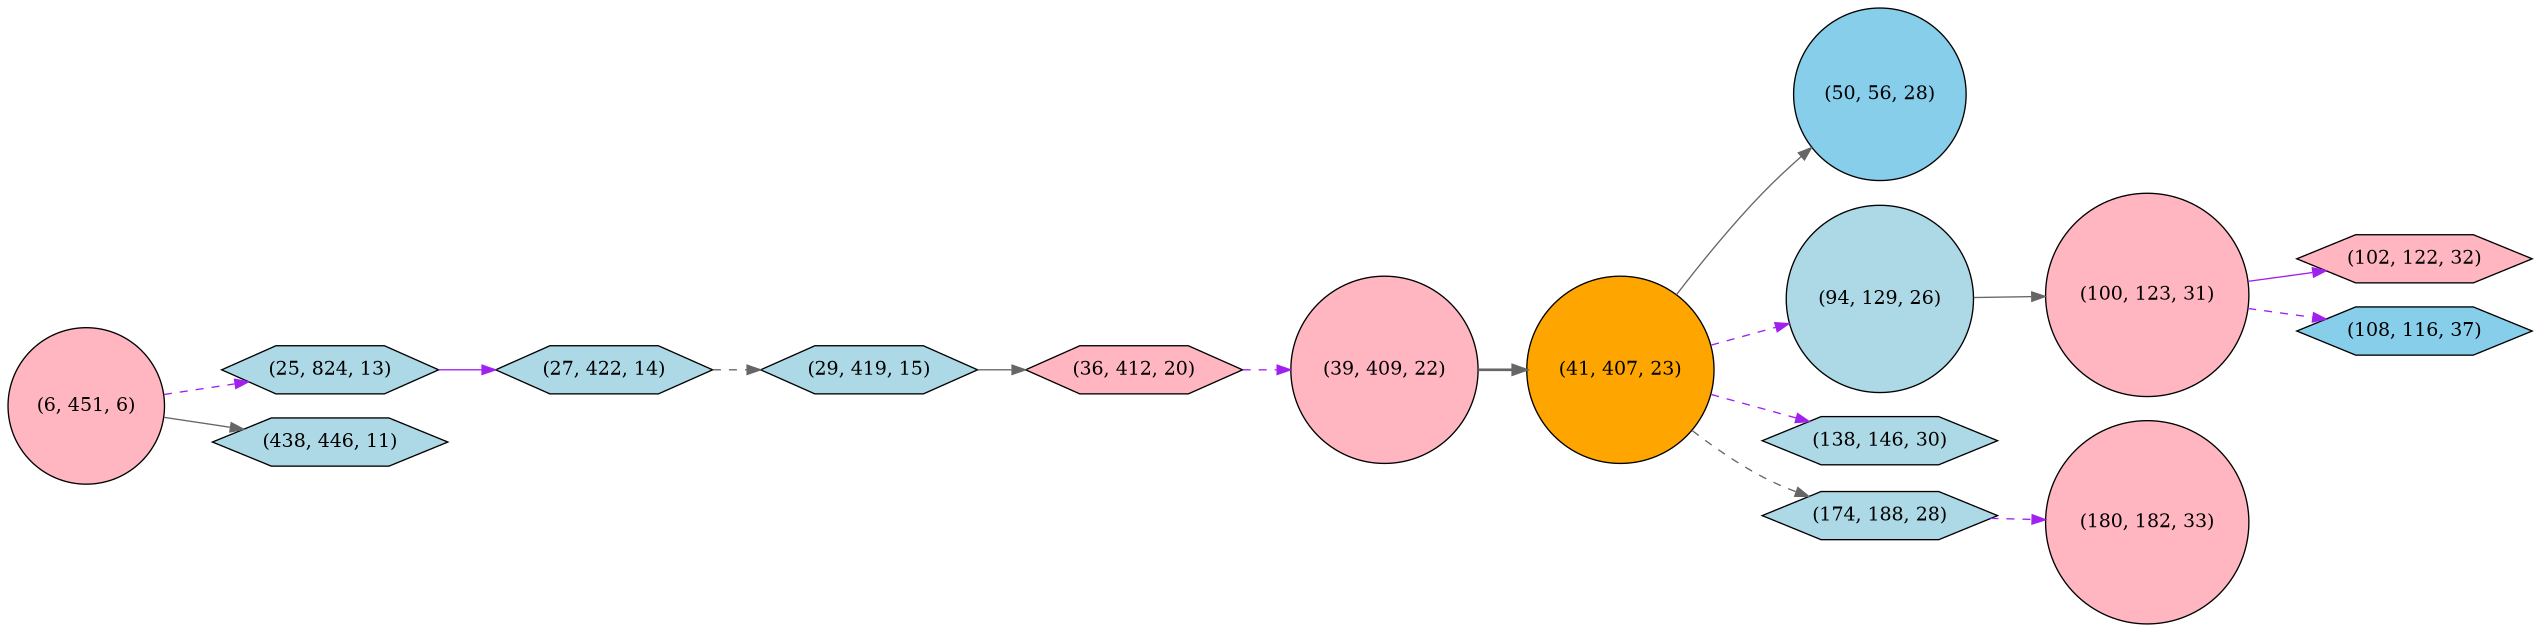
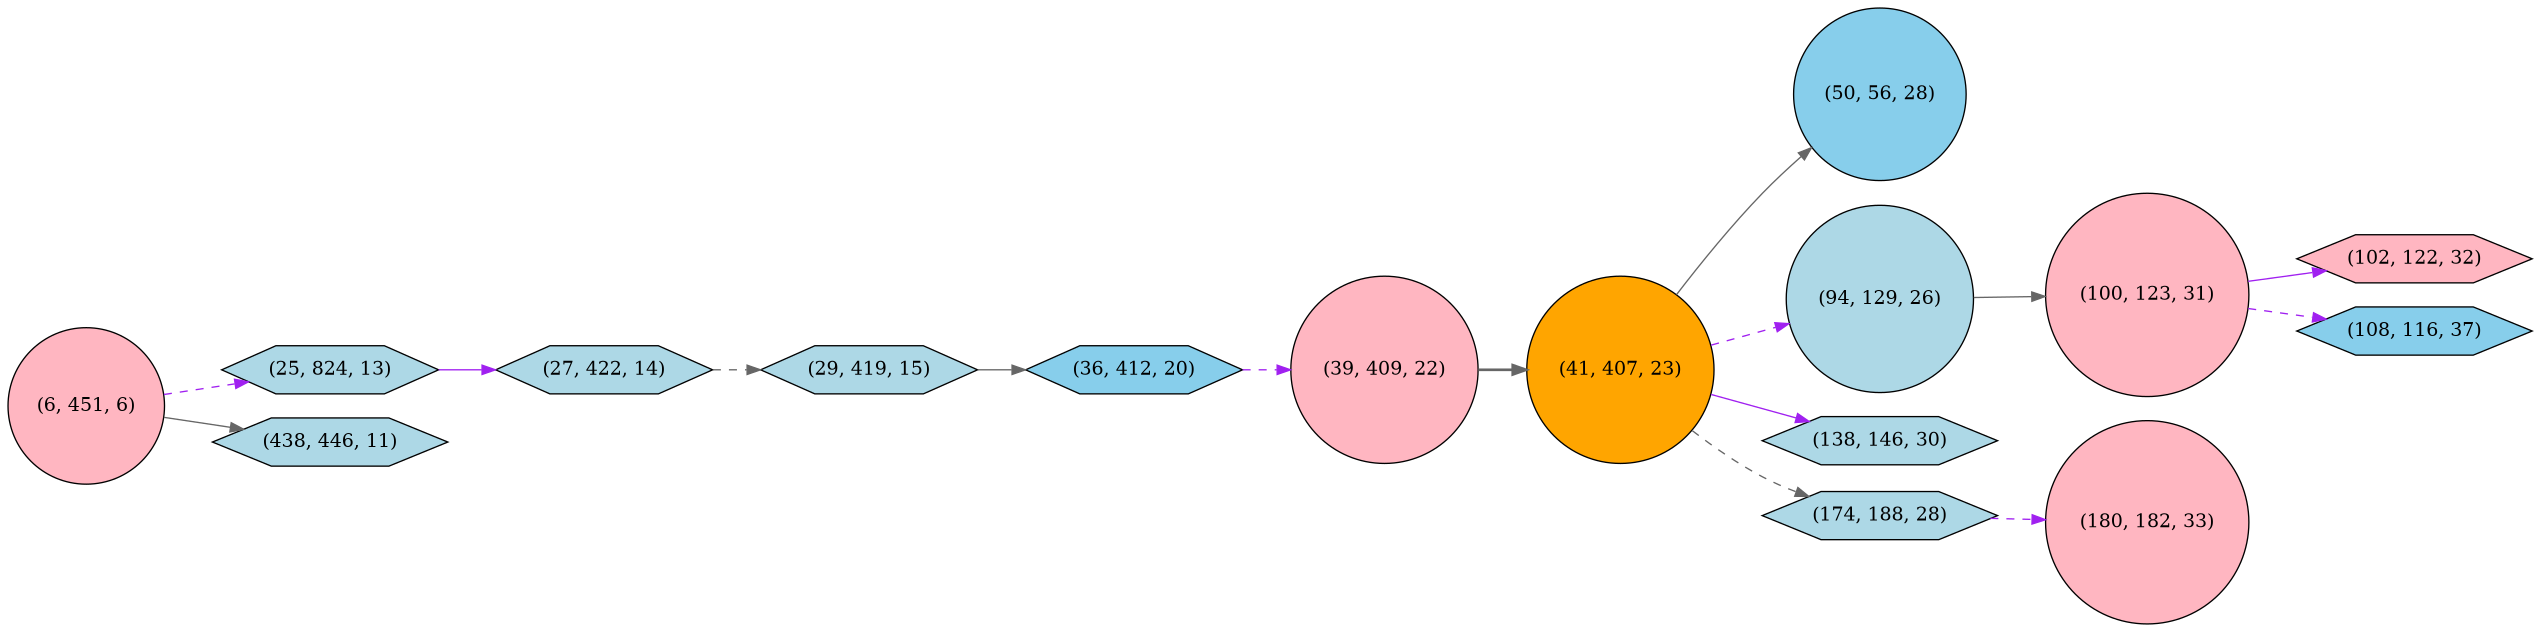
node "(36, 412, 20)": fillcolor lightpink -> skyblue
edge "(41, 407, 23)" -> "(138, 146, 30)": style dashed -> solid
